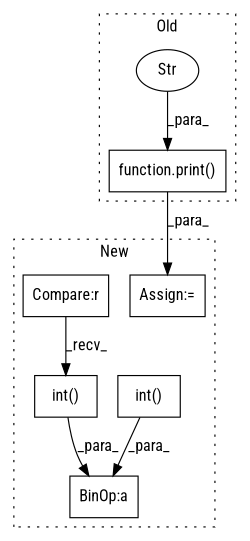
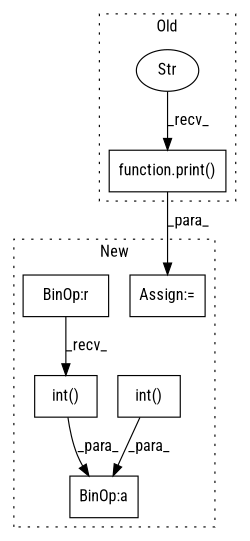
edge "Str" -> "function.print()": label "_para_" -> "_recv_"
node "Compare:r": label "Compare:r" -> "BinOp:r"
